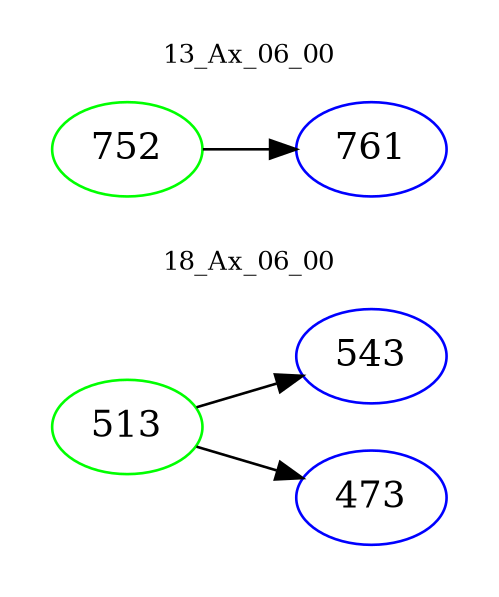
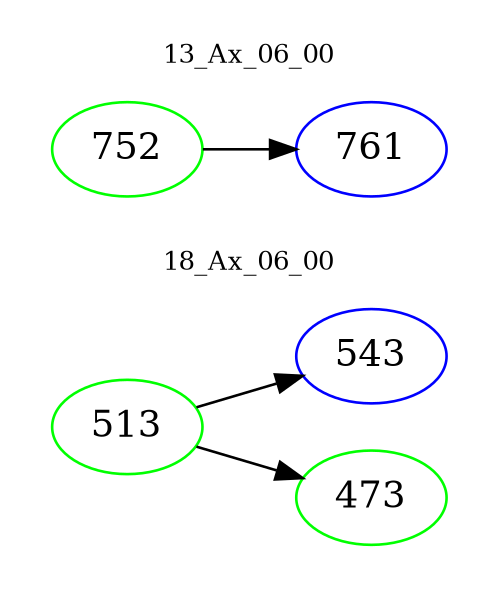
node "473": color blue -> green
